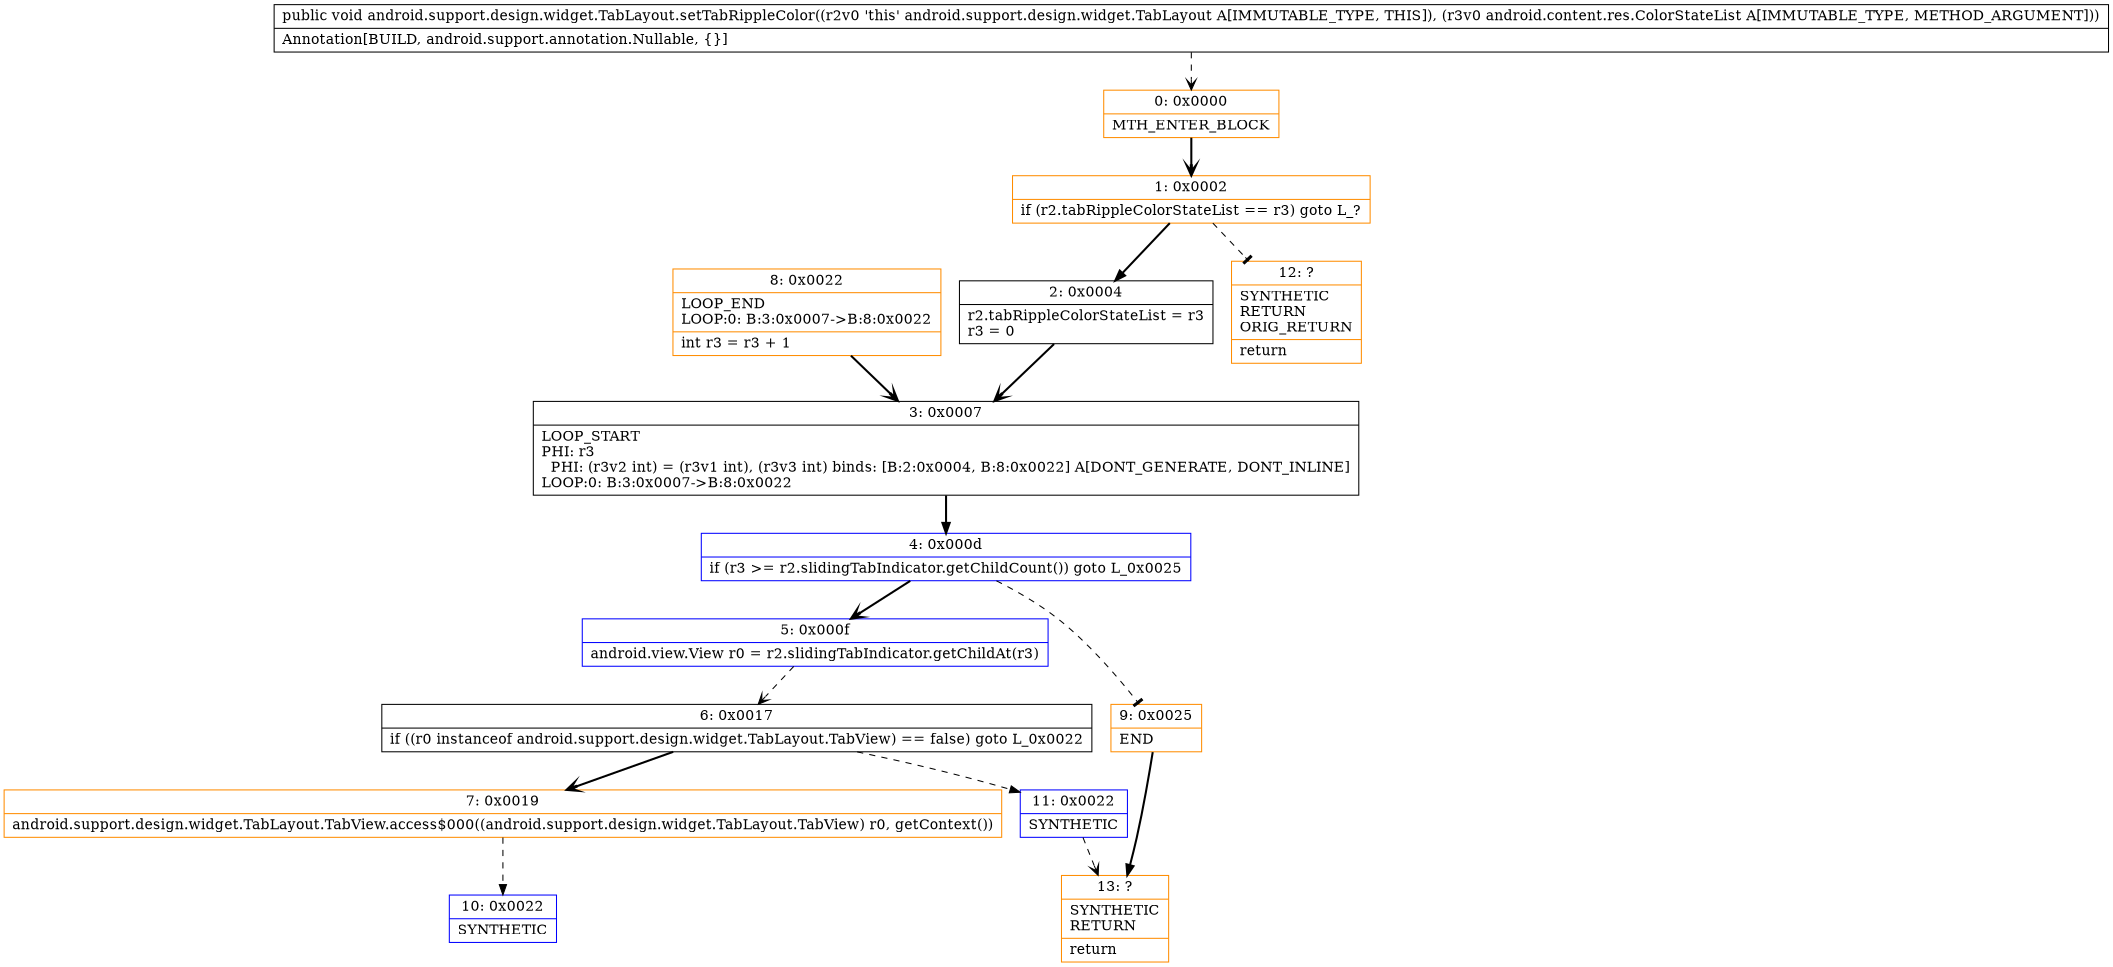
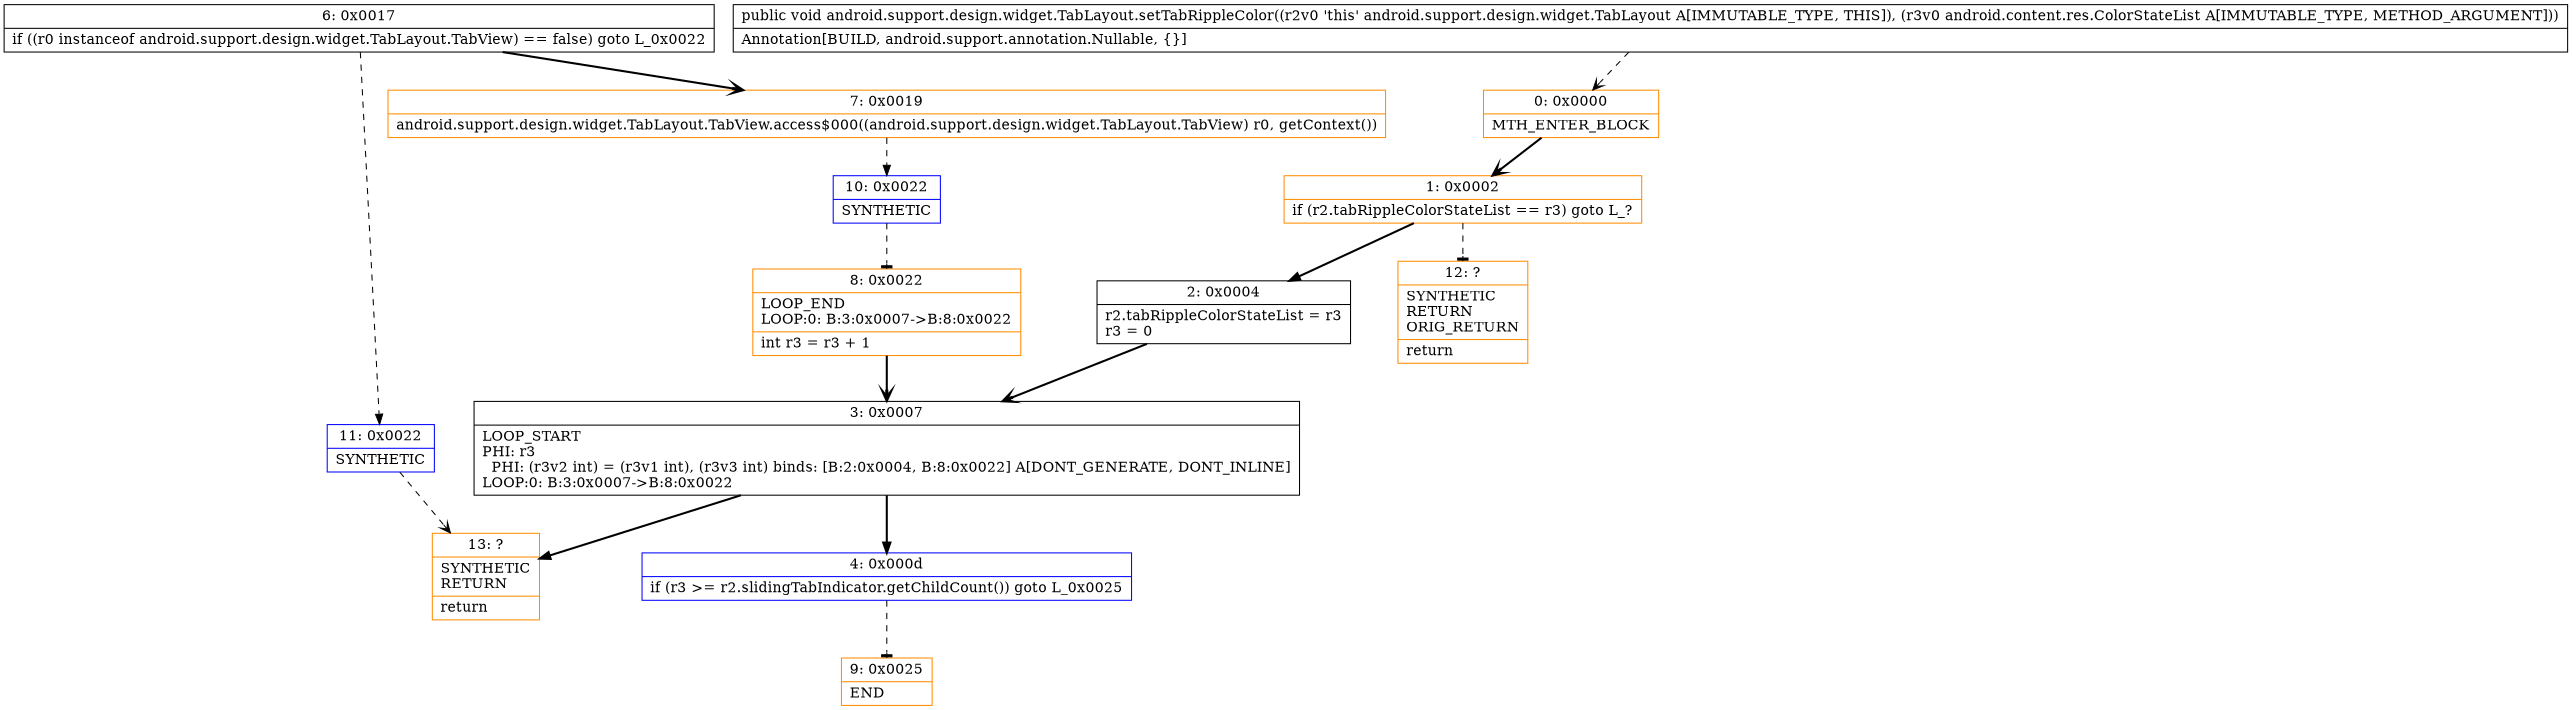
edge "10: 0x0022" -> "8: 0x0022": added
node "5: 0x000f": removed
edge "9: 0x0025" -> "13: ?": now "3: 0x0007" -> "13: ?"
